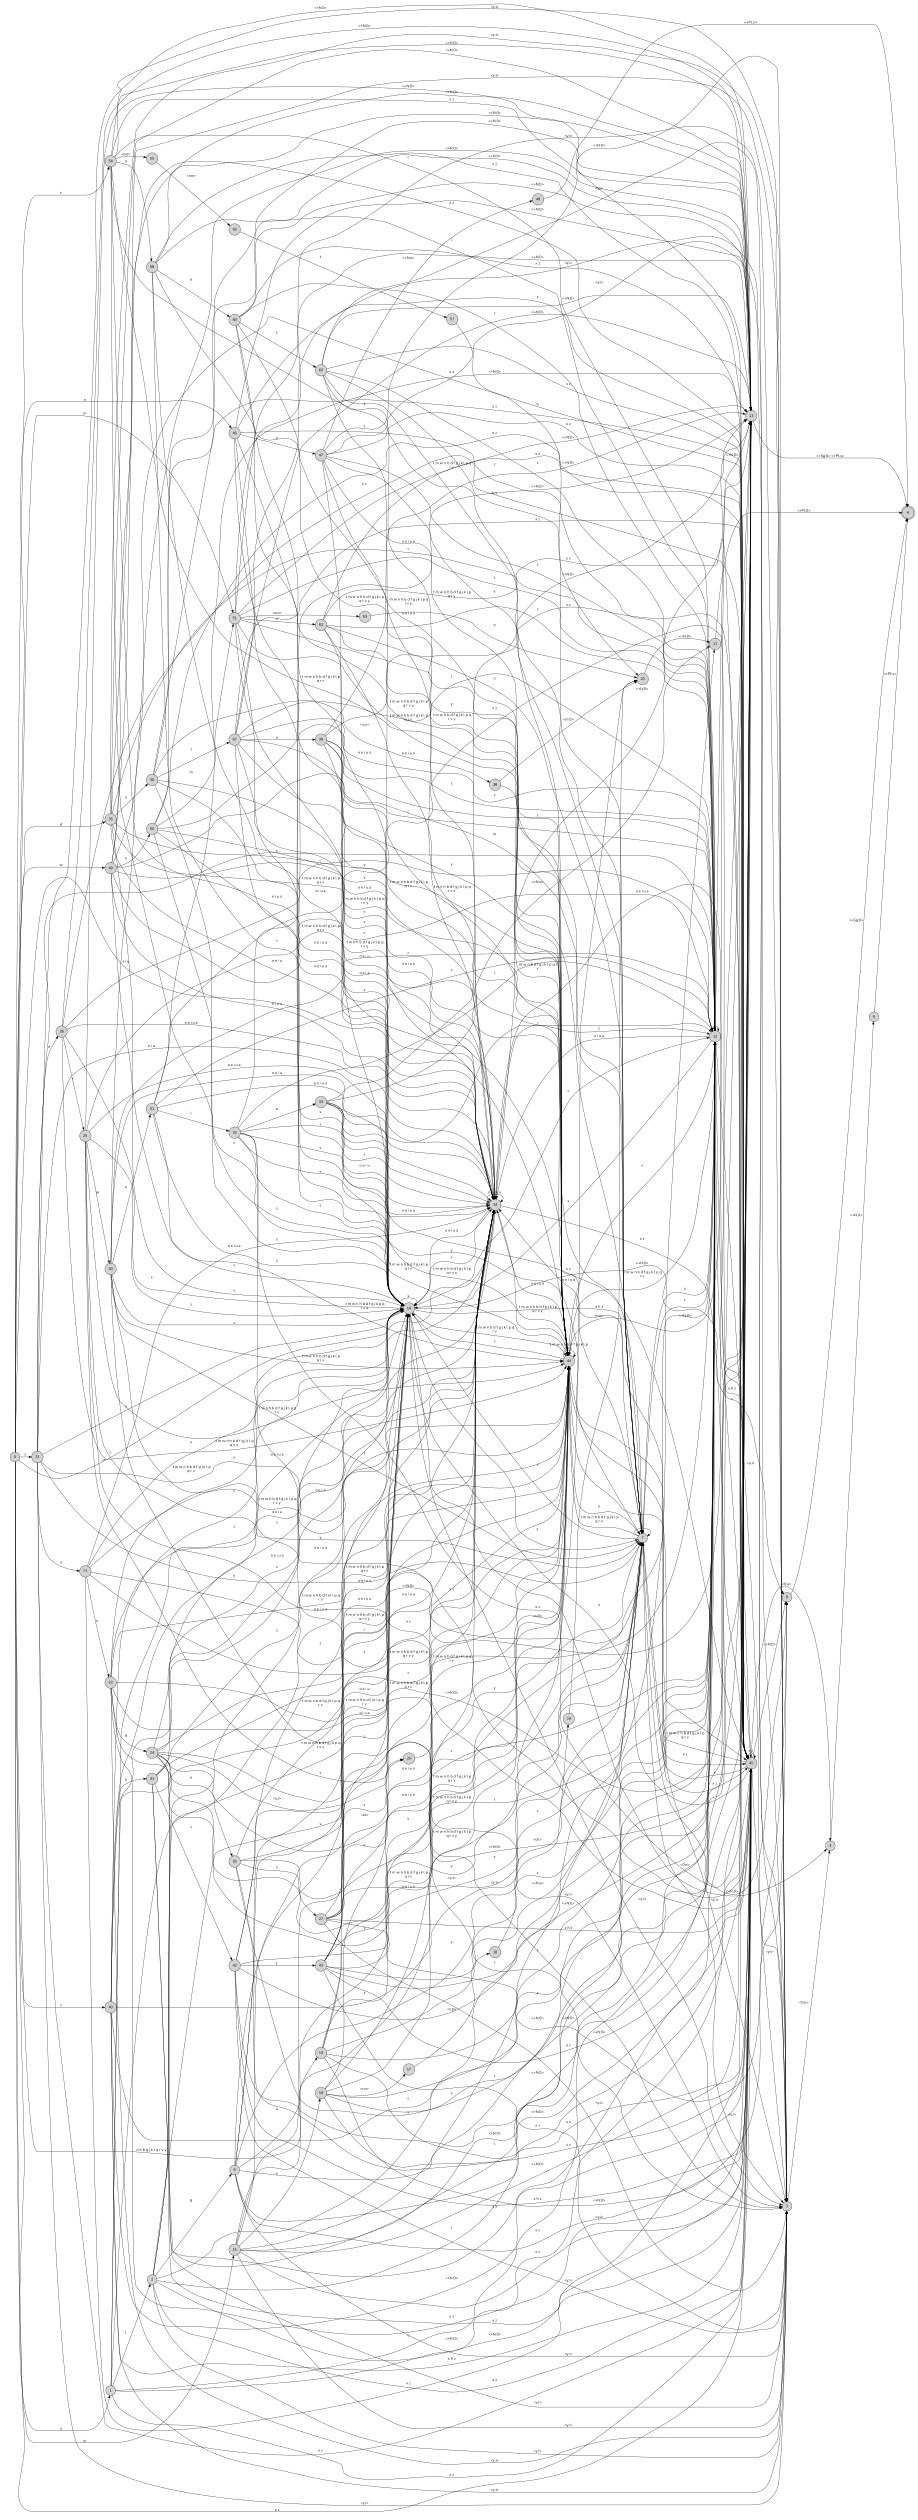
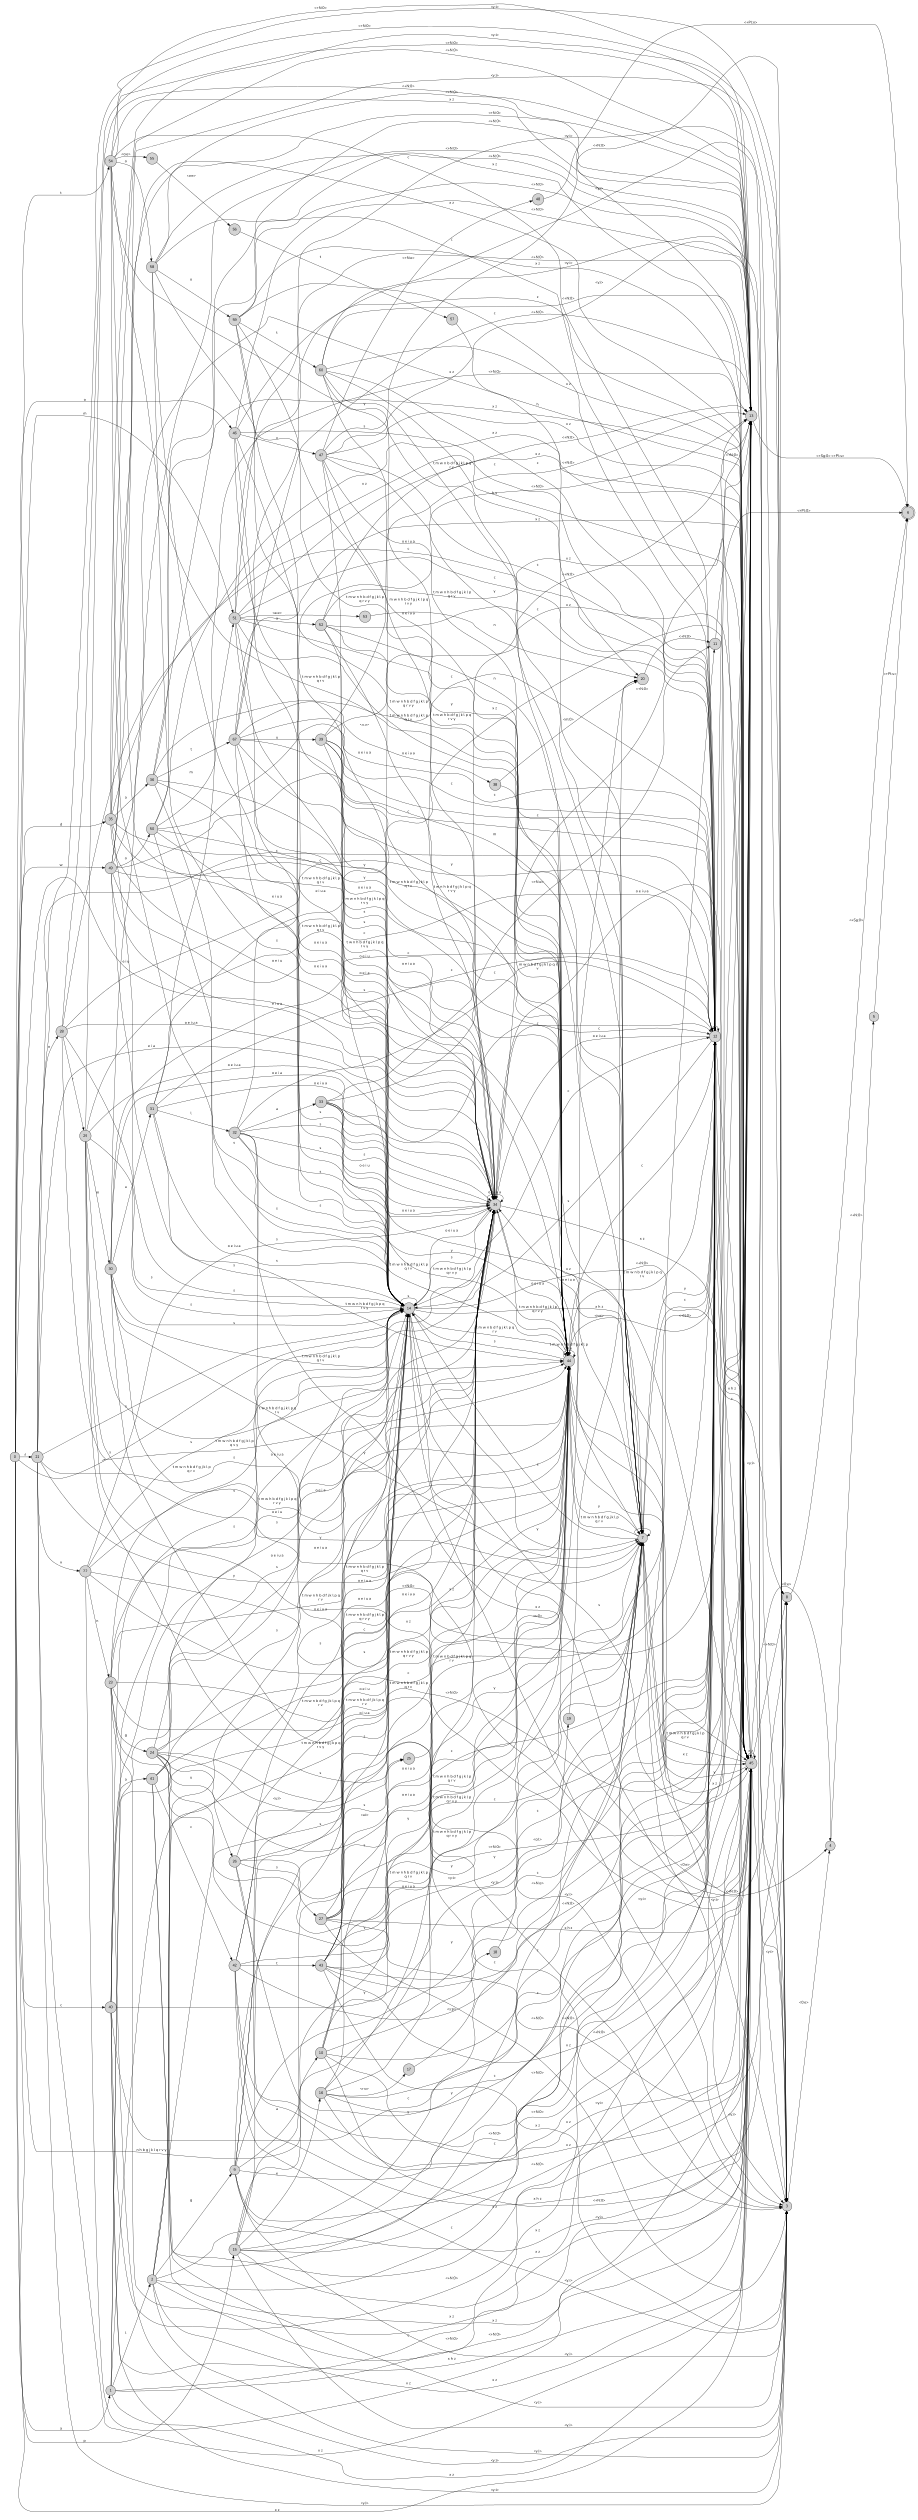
edge "12" -> "34": label "e i u a " -> "o e i u a "
